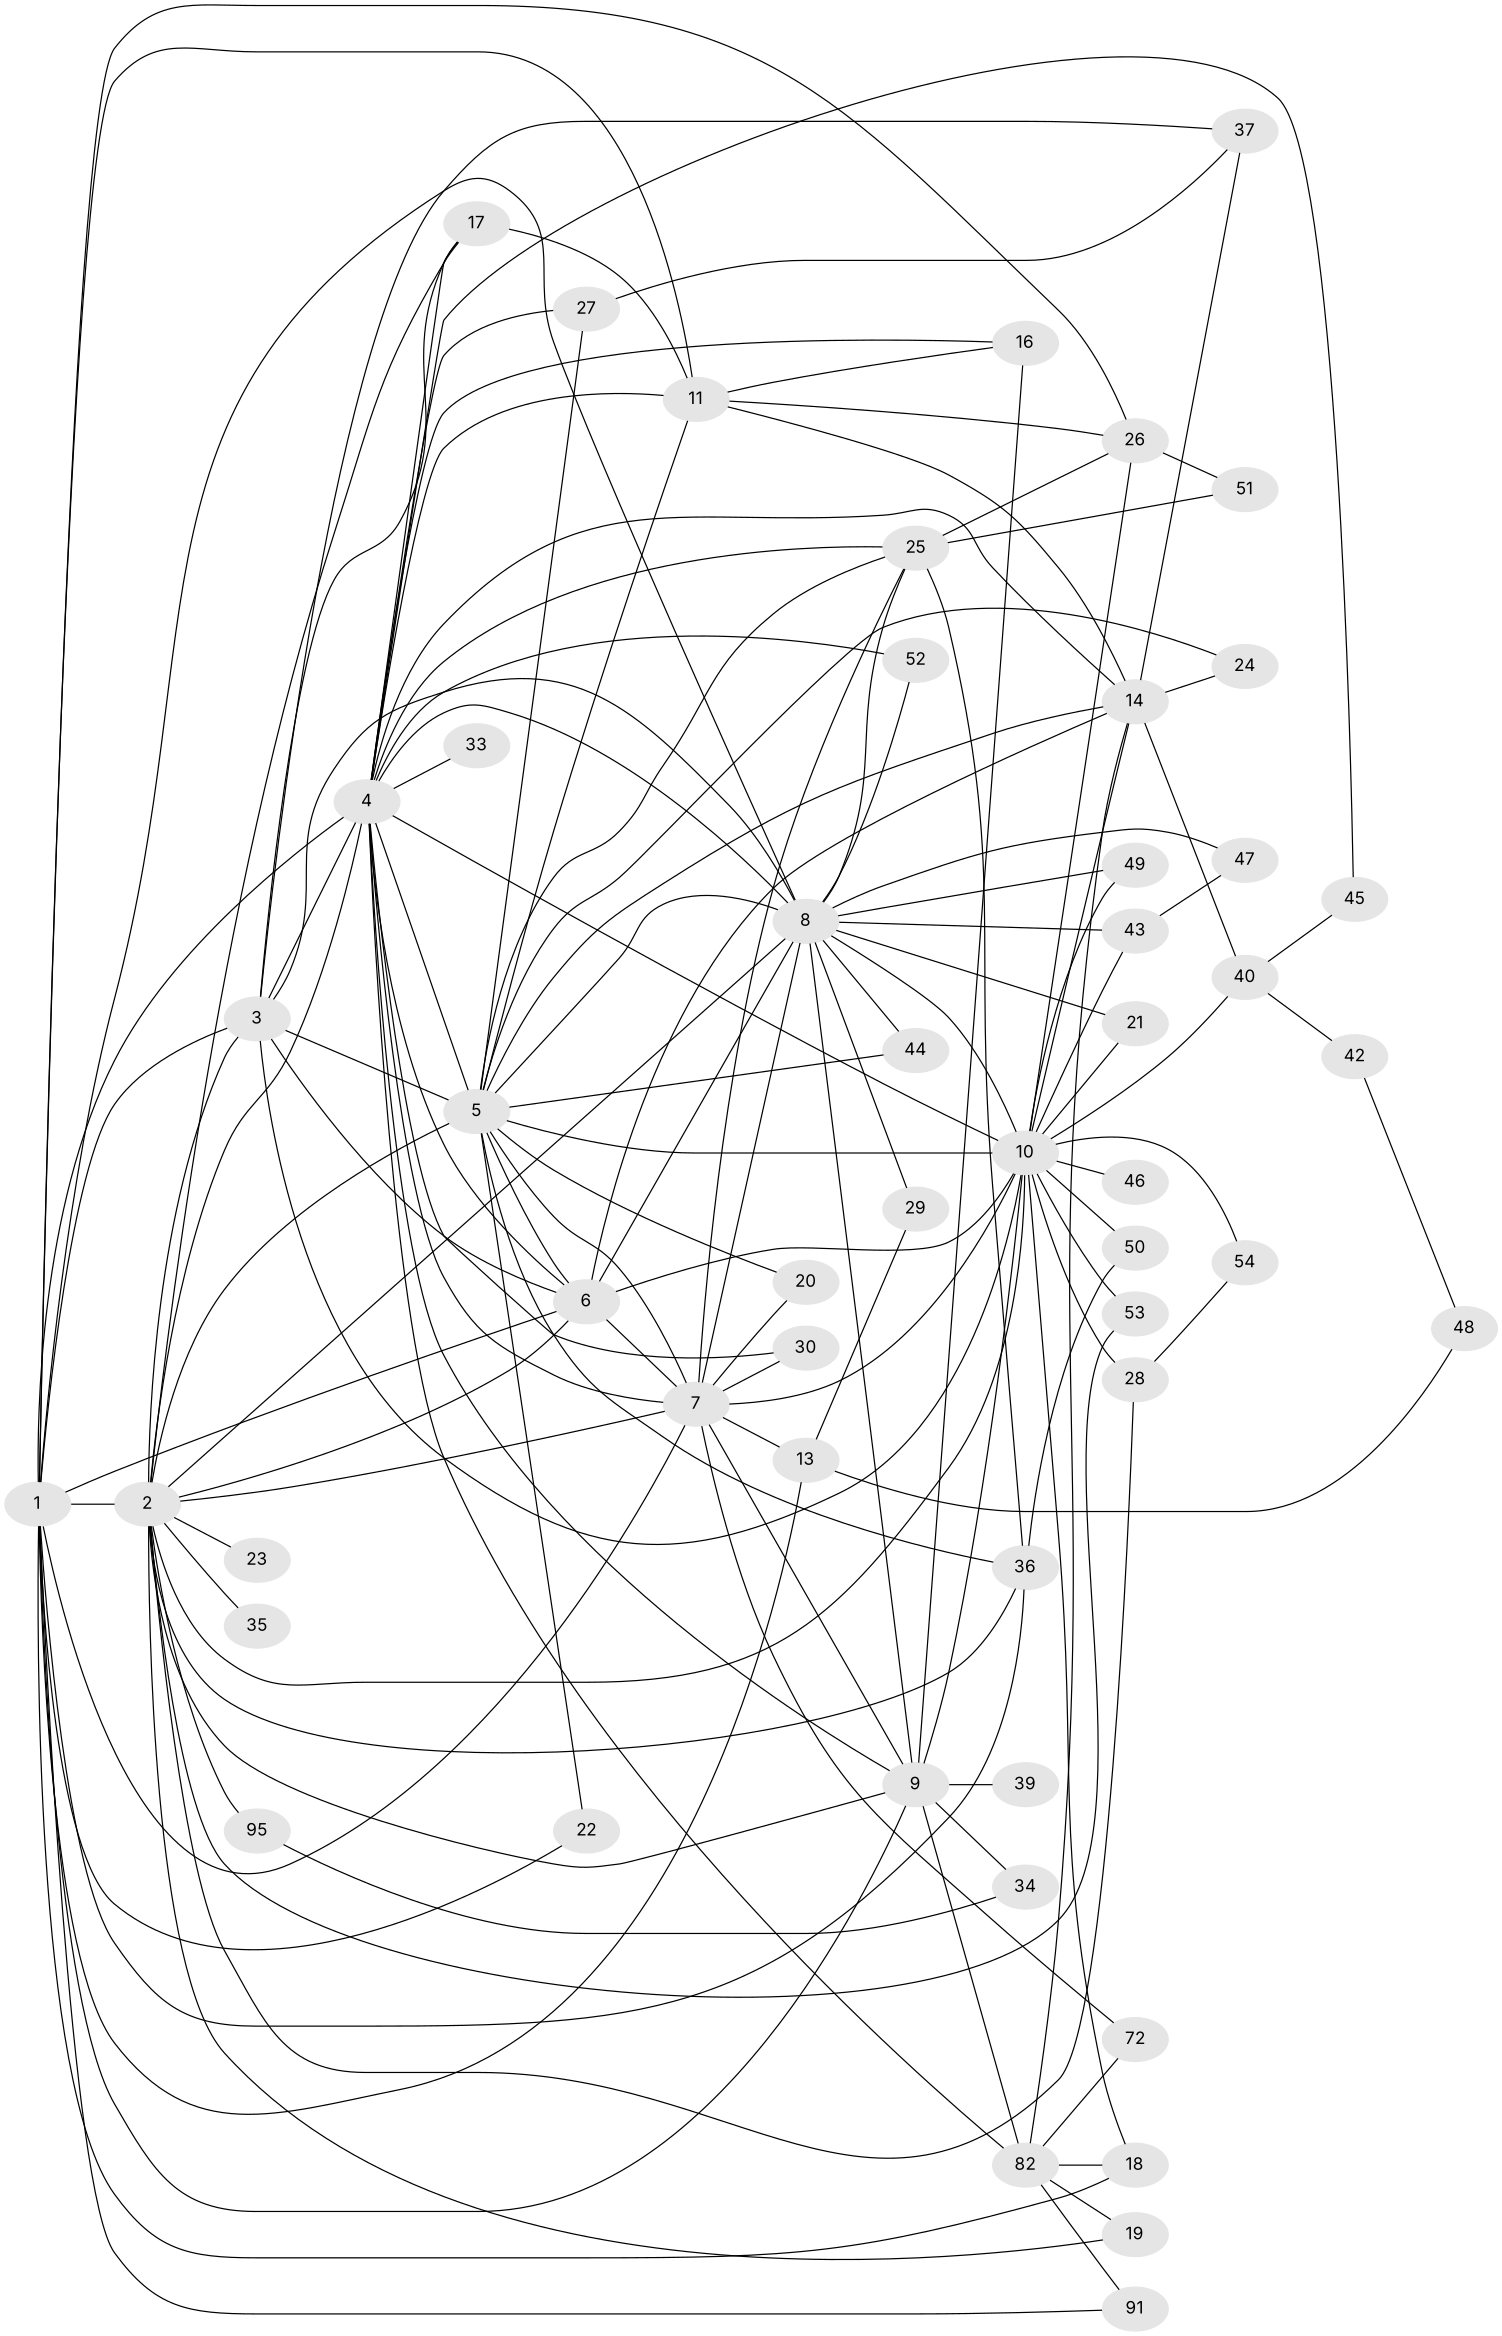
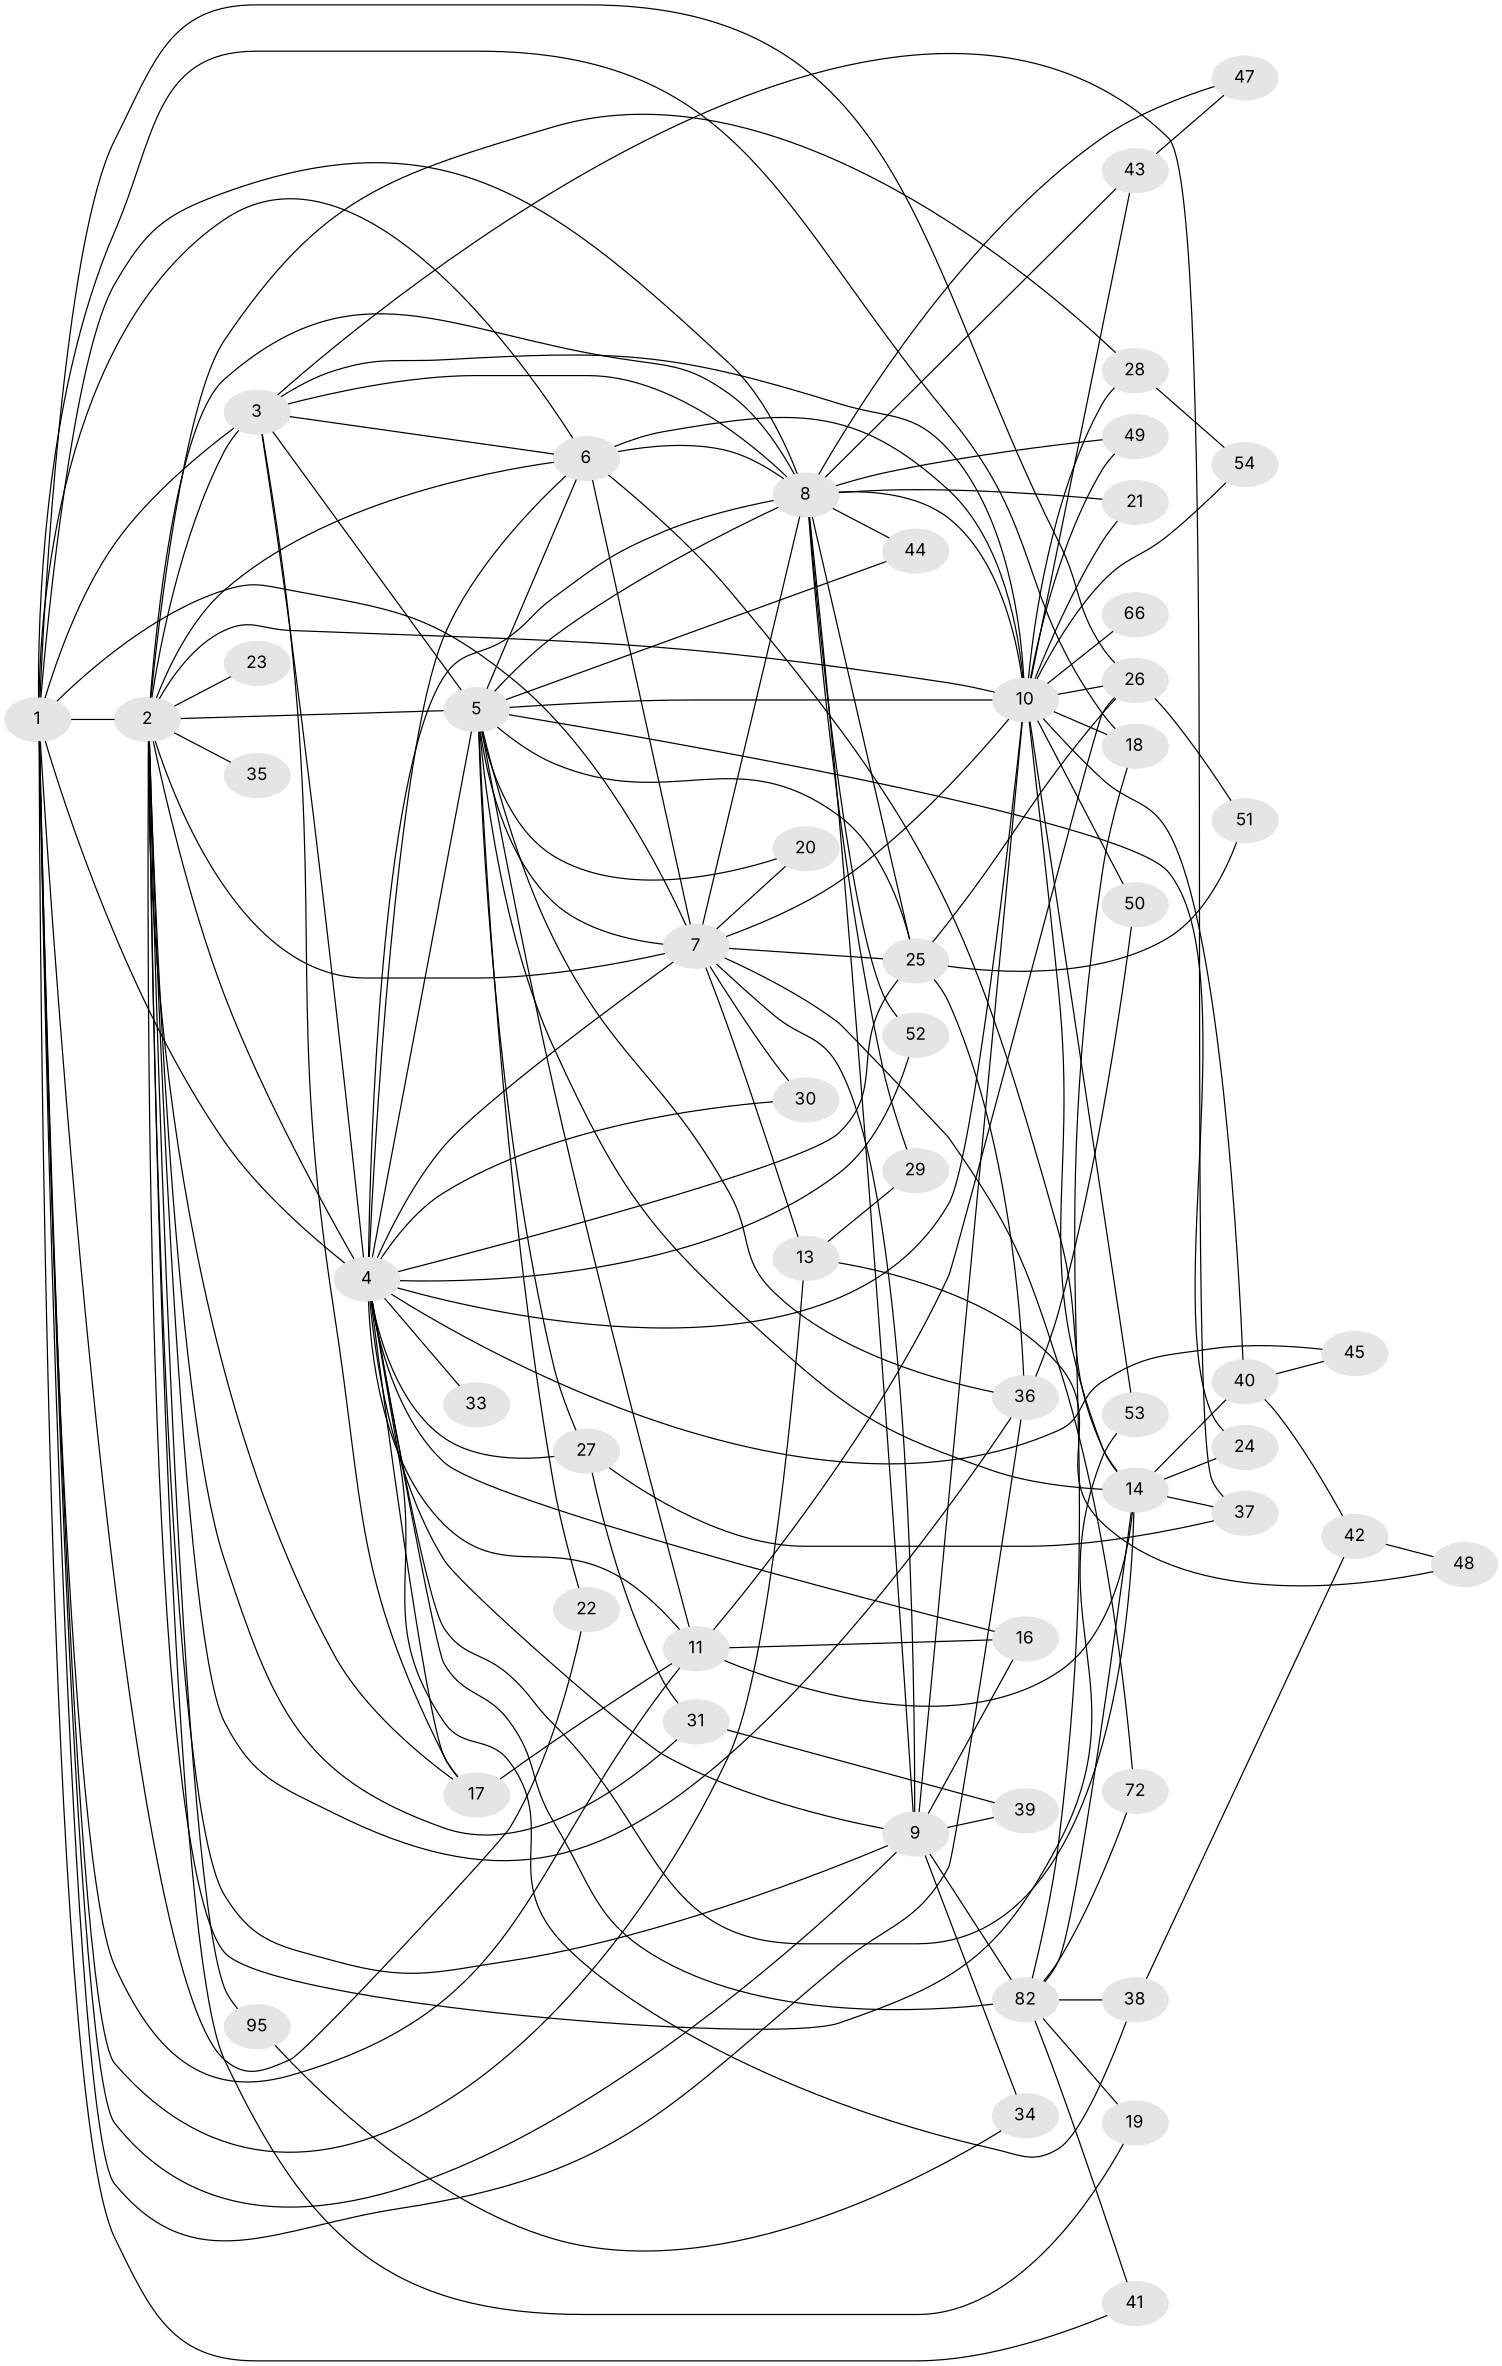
node "46": label "46" -> "66"
node "31": added
node "38": added
node "91": label "91" -> "41"
